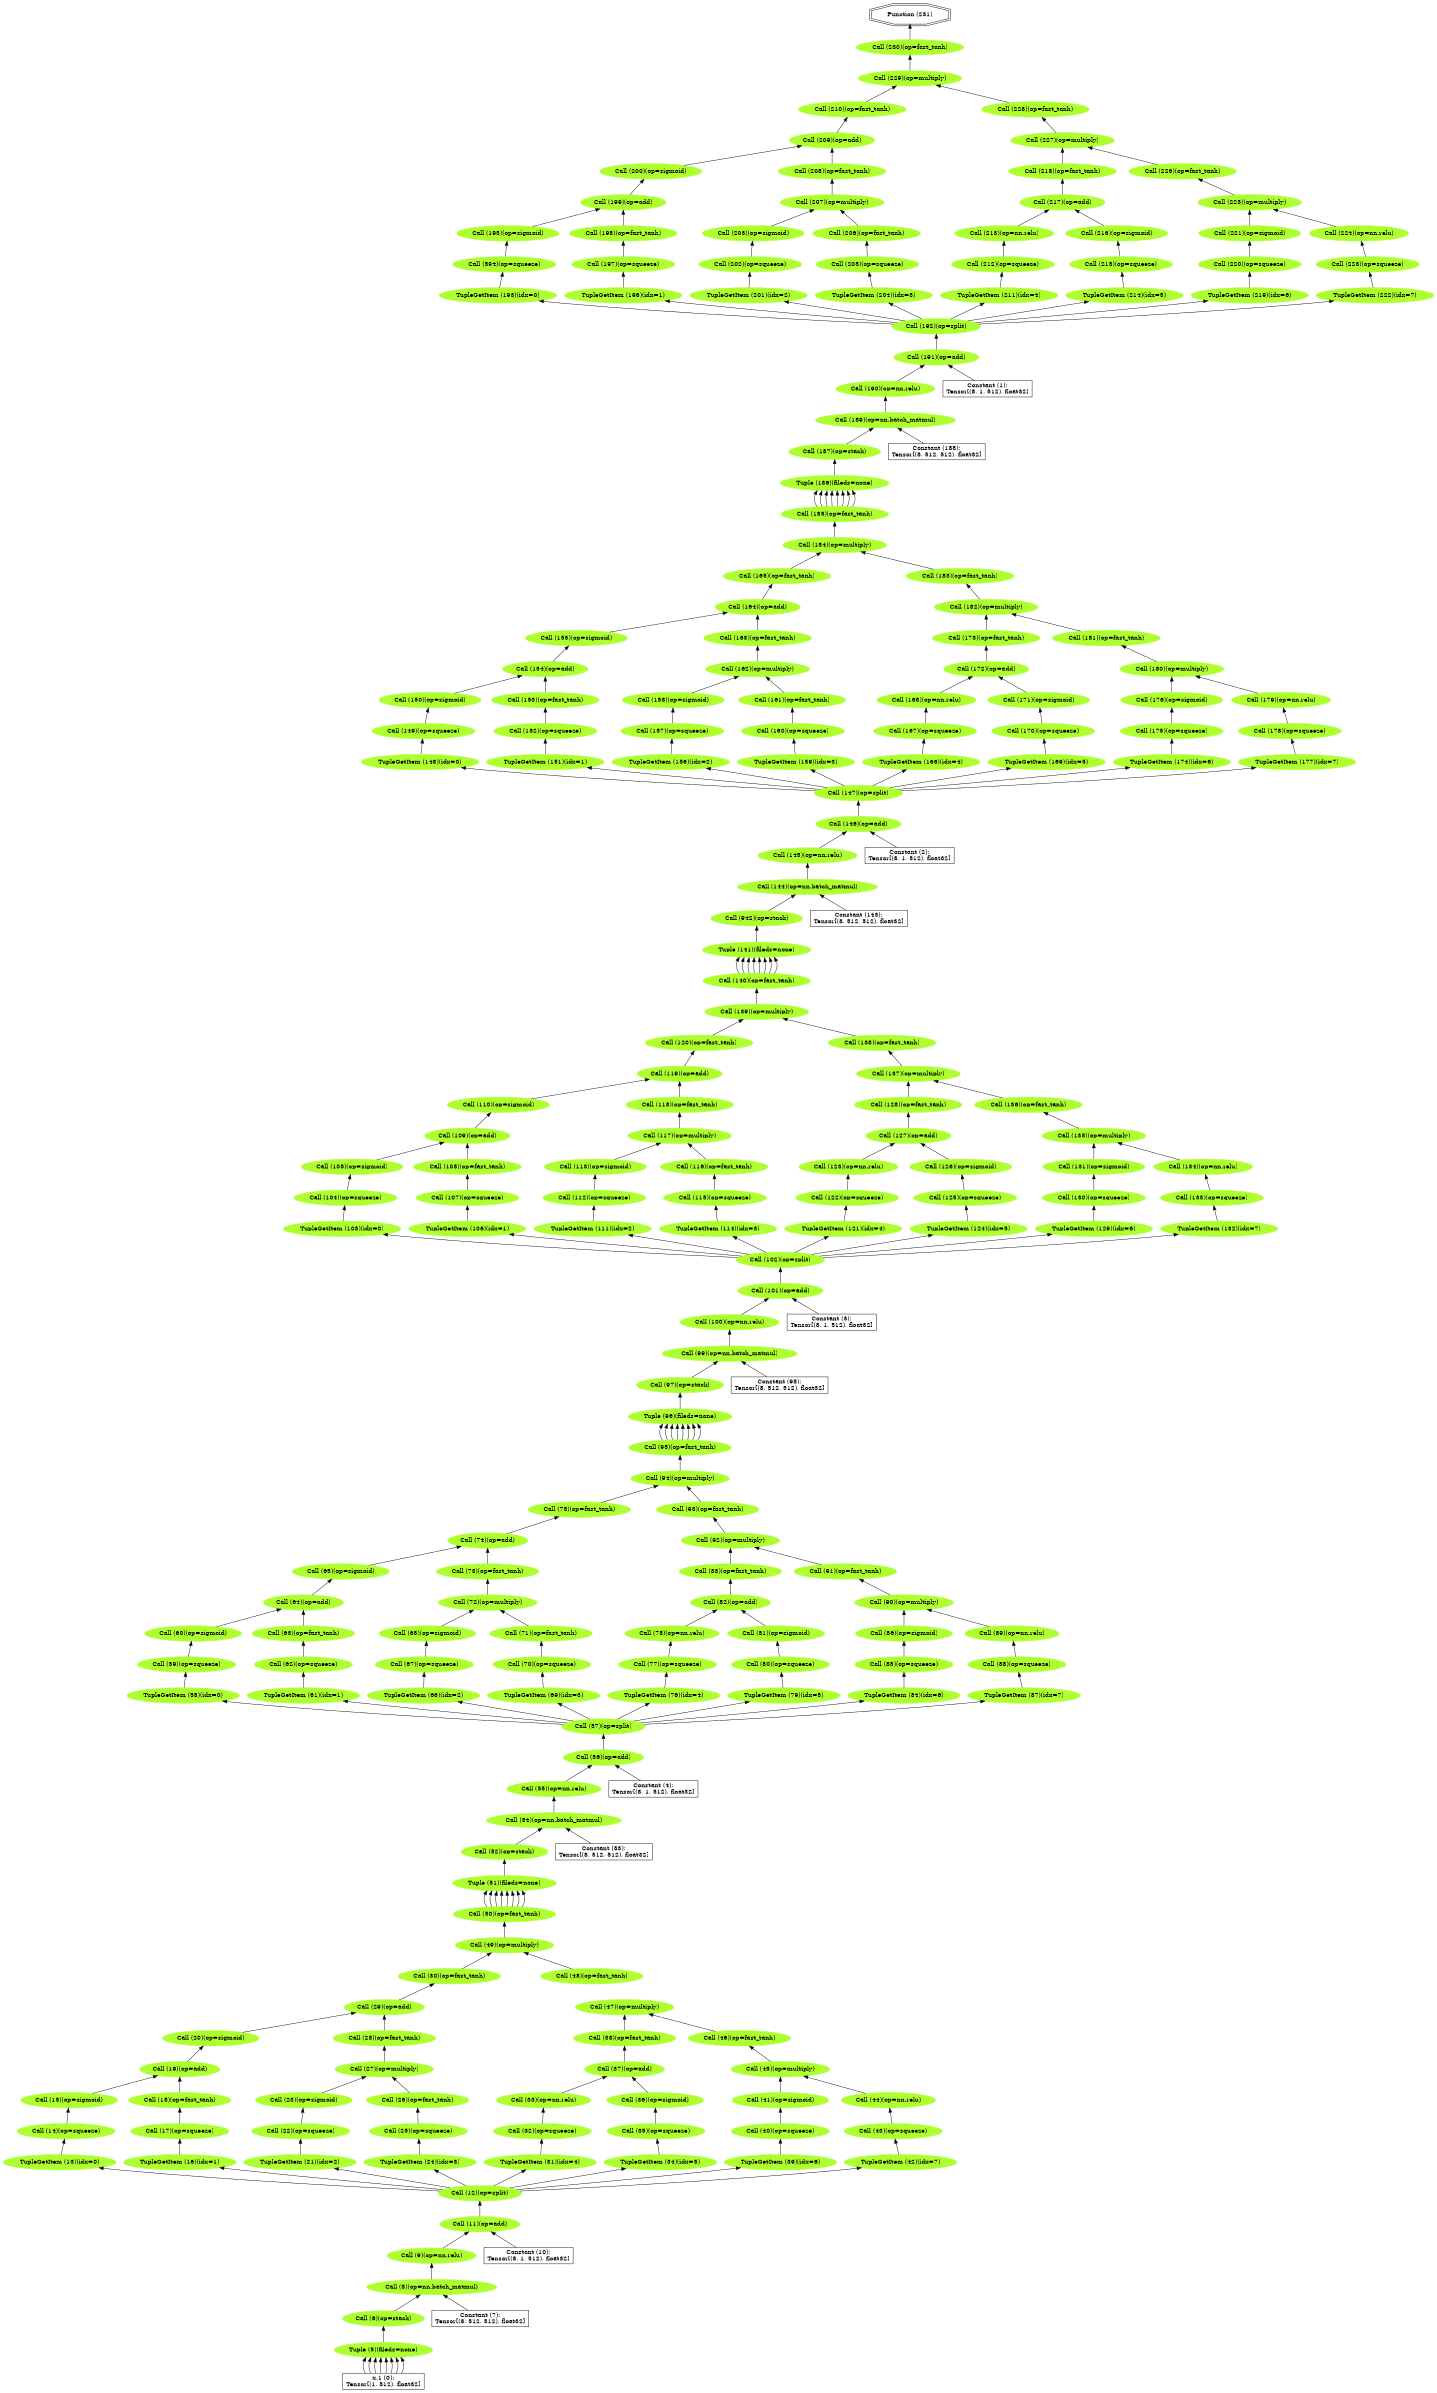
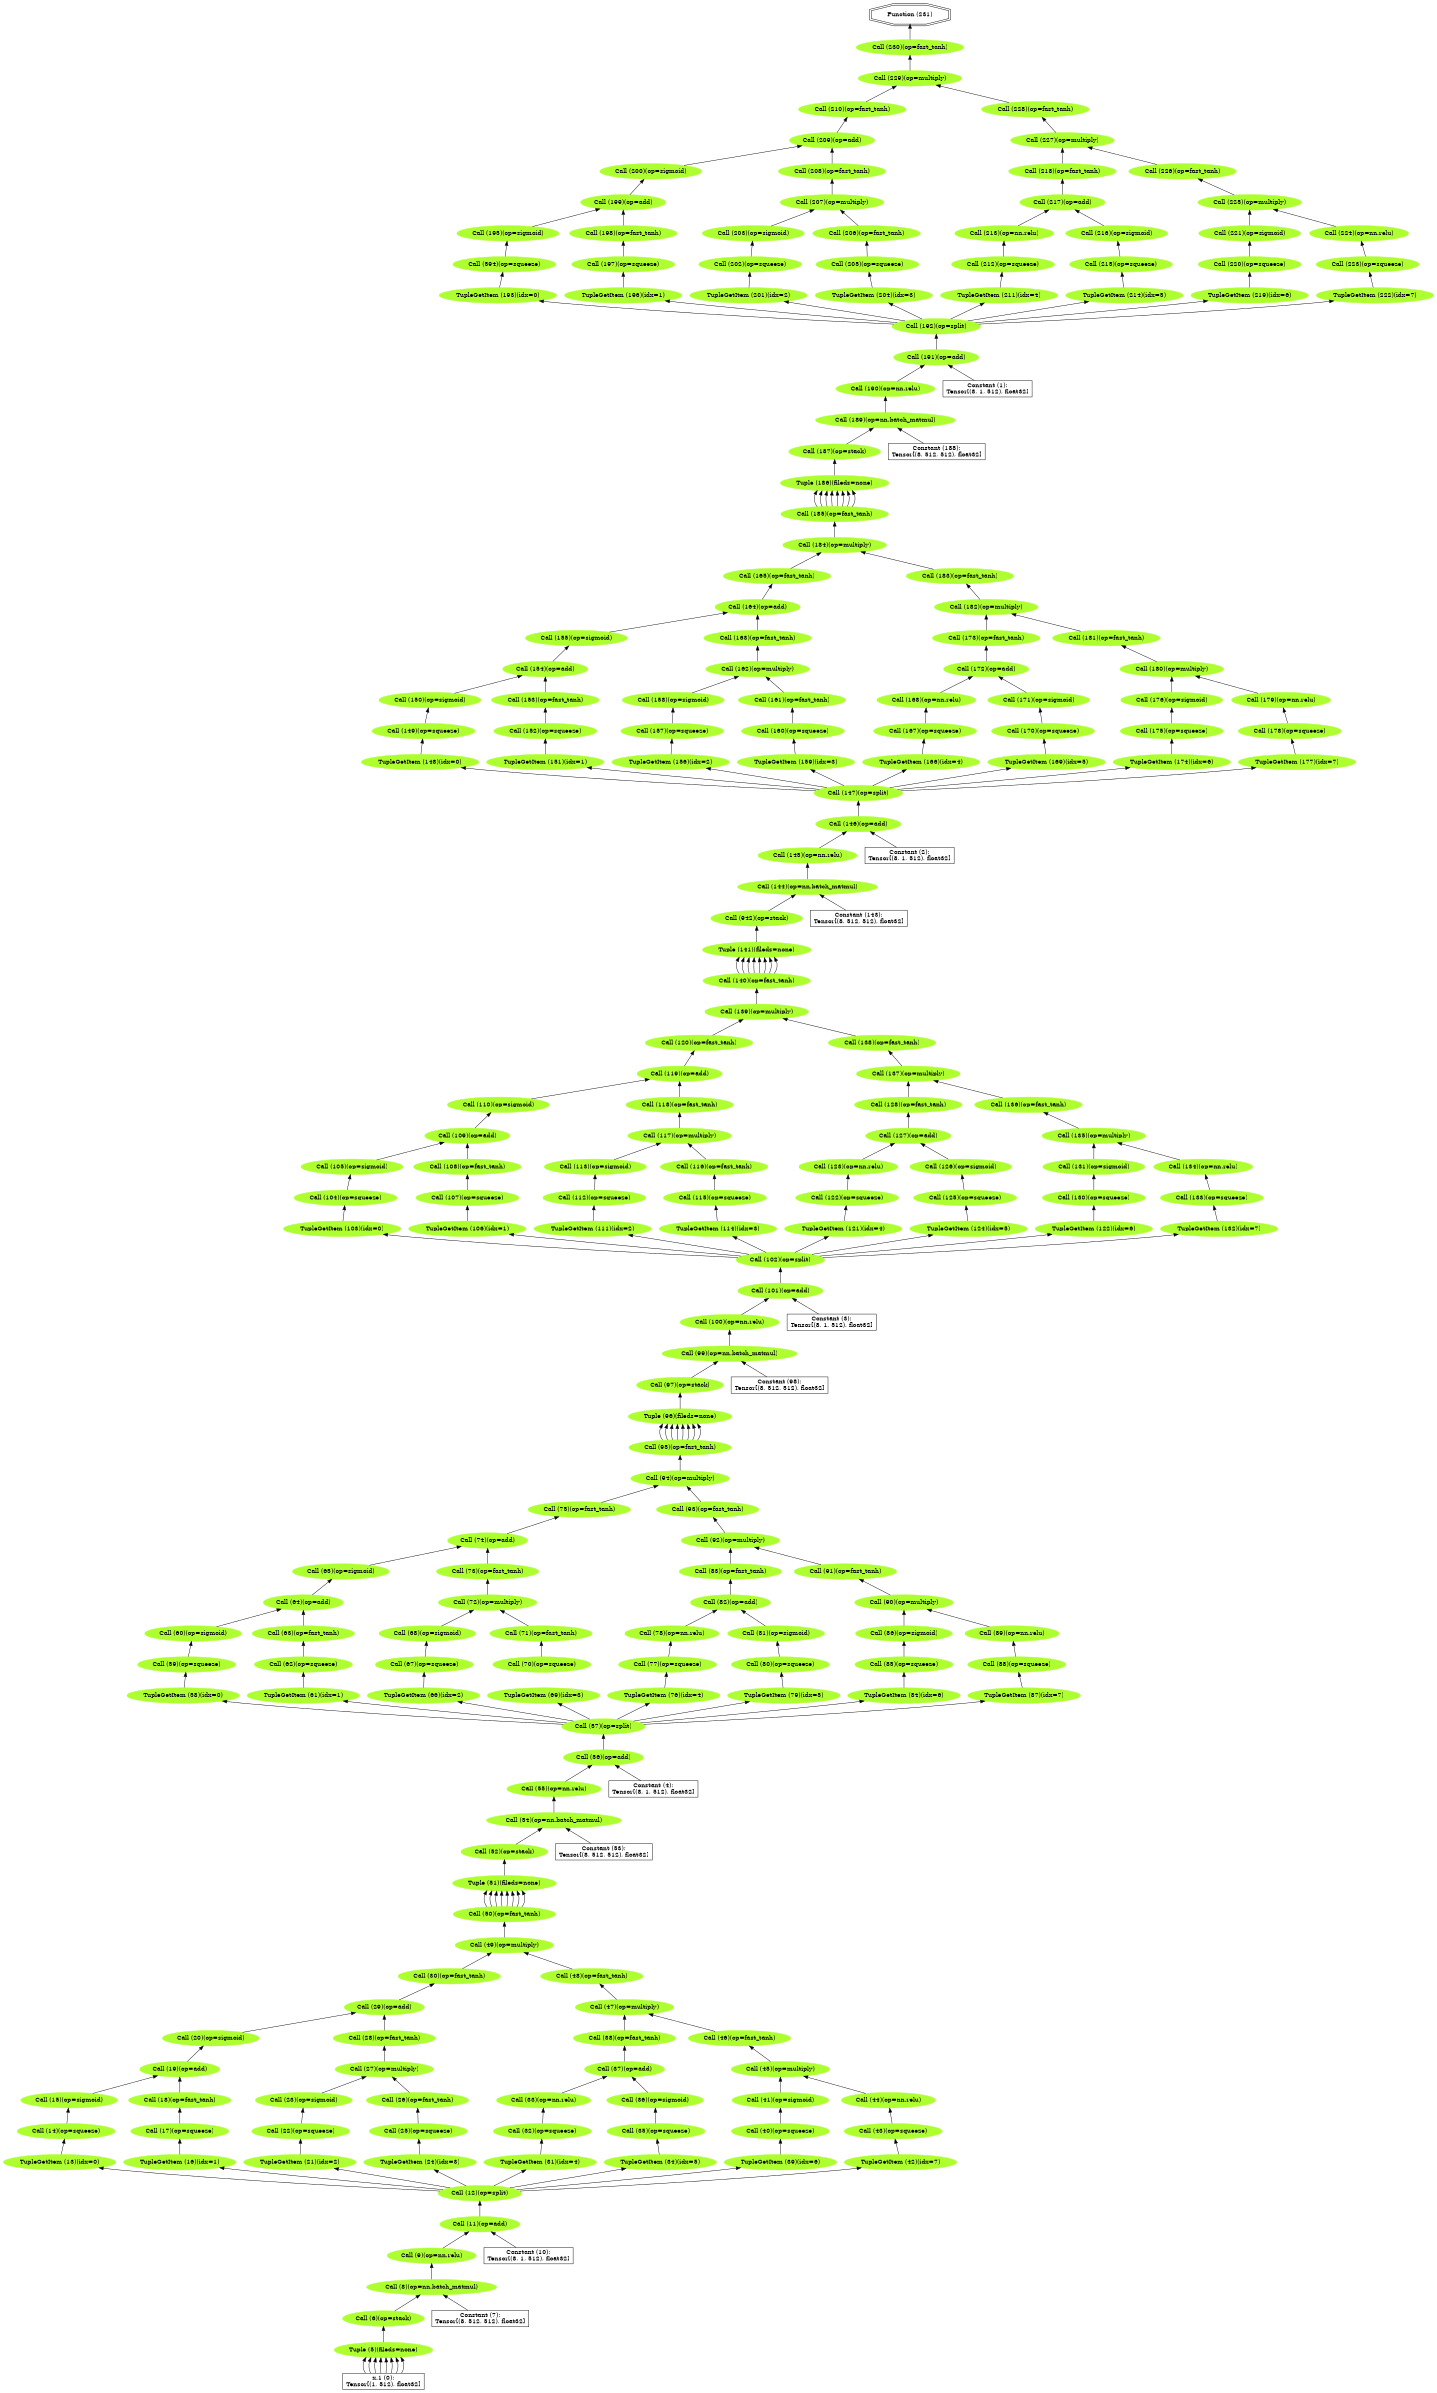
node "TupleGetItem (129)(idx=6)": label "TupleGetItem (129)(idx=6)" -> "TupleGetItem (122)(idx=6)"
edge "TupleGetItem (69)(idx=3)" -> "Call (70)(op=squeeze)": removed
edge "Call (47)(op=multiply)" -> "Call (48)(op=fast_tanh)": added
